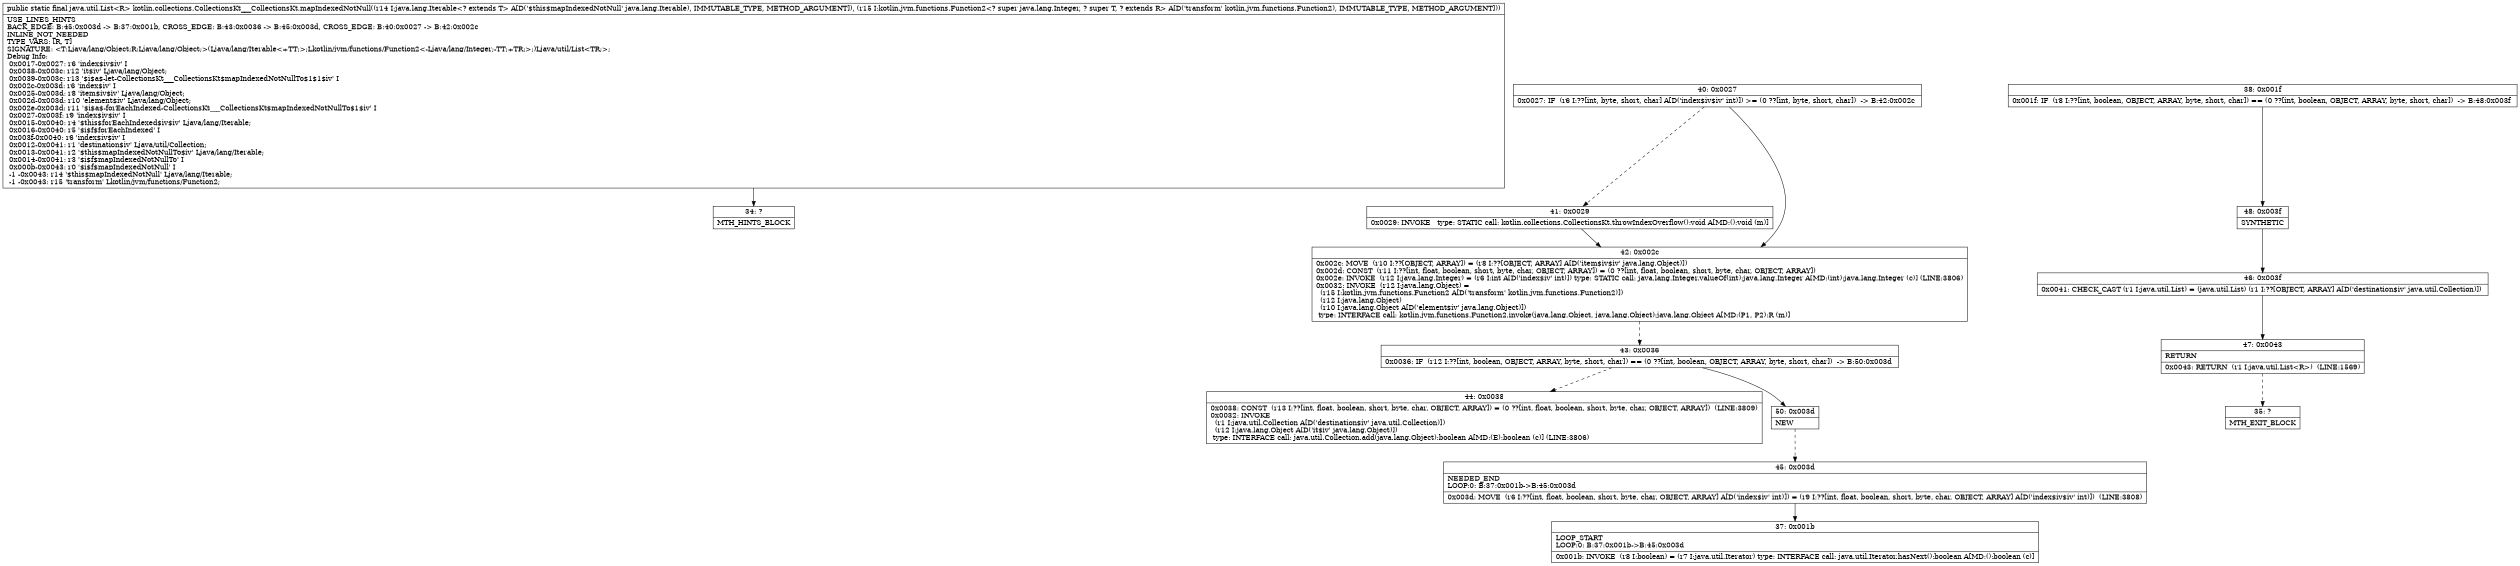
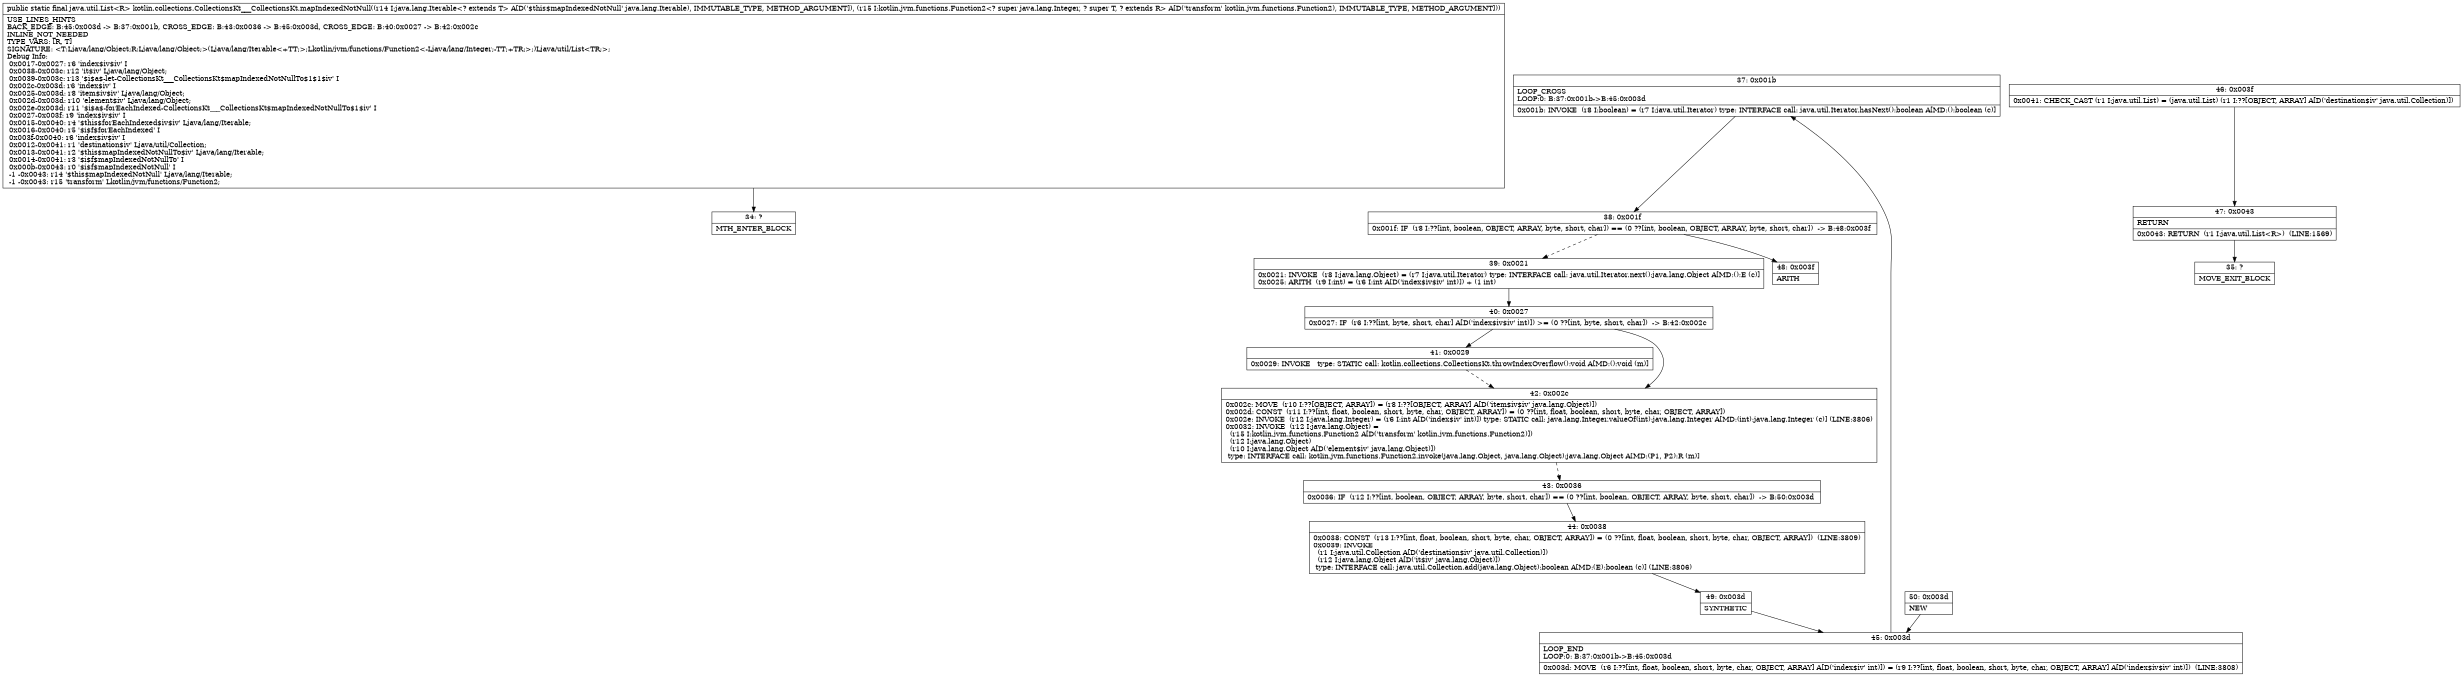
edge "40: 0x0027" -> "41: 0x0029": style dashed -> solid
edge "37: 0x001b" -> "38: 0x001f": added
node "34: ?": text "MTH_HINTS_BLOCK" -> "MTH_ENTER_BLOCK"
node "48: 0x003f": text "SYNTHETIC" -> "ARITH"
edge "41: 0x0029" -> "42: 0x002c": style solid -> dashed
edge "48: 0x003f" -> "46: 0x003f": removed
node "39: 0x0021": added
edge "43: 0x0036" -> "44: 0x0038": style dashed -> solid
edge "43: 0x0036" -> "50: 0x003d": removed
edge "47: 0x0043" -> "35: ?": style dashed -> solid
node "44: 0x0038": text "0x0032: INVOKE" -> "0x0039: INVOKE"
node "35: ?": text "MTH_EXIT_BLOCK" -> "MOVE_EXIT_BLOCK"
edge "50: 0x003d" -> "45: 0x003d": style dashed -> solid
node "45: 0x003d": text "NEEDED_END" -> "LOOP_END"
node "37: 0x001b": text "LOOP_START" -> "LOOP_CROSS"
node "49: 0x003d": added
